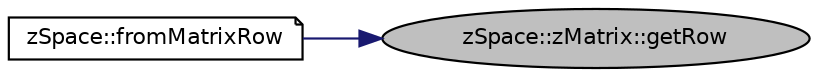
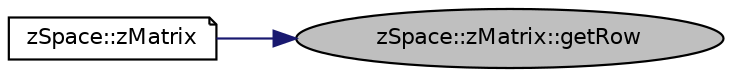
node "zSpace::fromMatrixRow": label "zSpace::fromMatrixRow" -> "zSpace::zMatrix"
